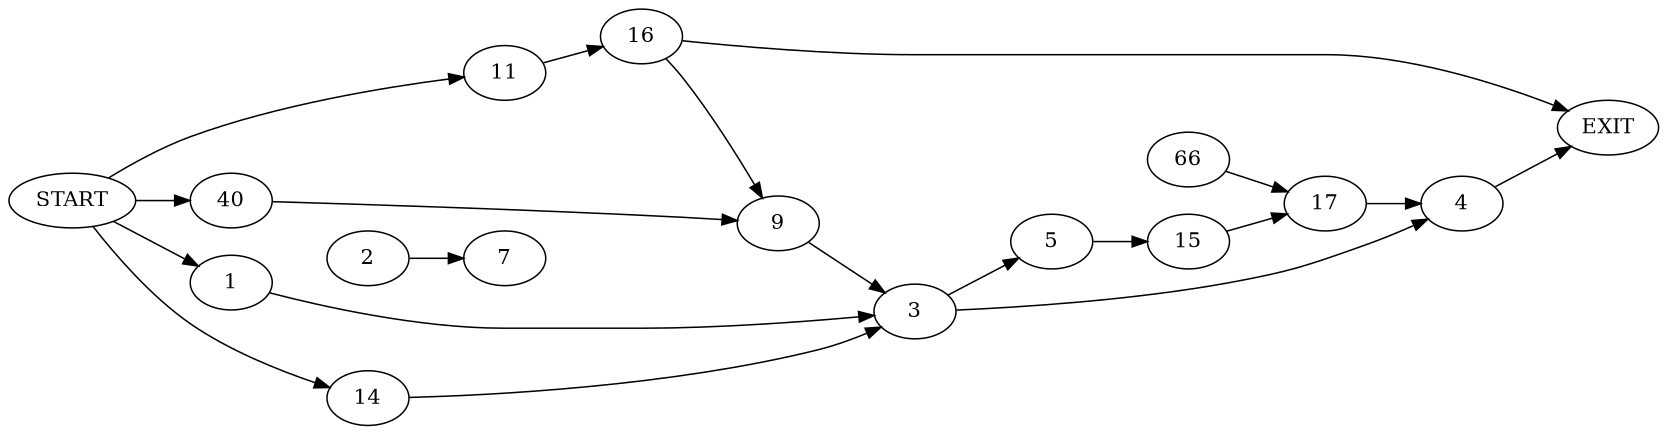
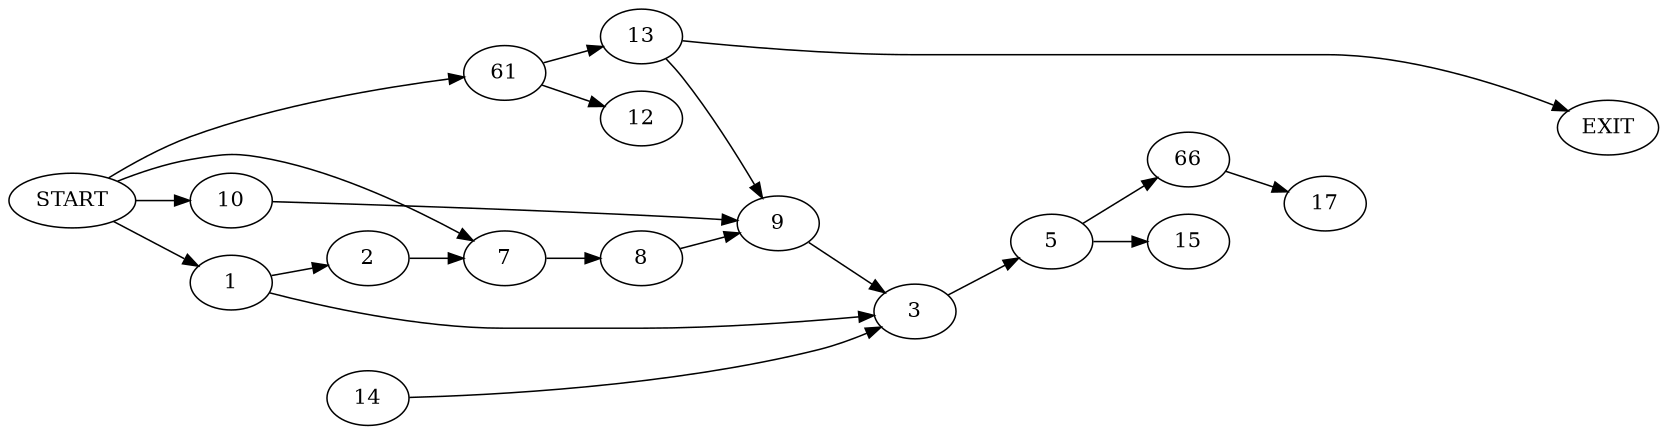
node "16": label "16" -> "13"
node "11": label "11" -> "61"
node "12": added
node "40": label "40" -> "10"
node "4": removed
edge "5" -> "66": added
edge "15" -> "17": removed
node "8": added
edge "1" -> "2": added
edge "START" -> "14": now "START" -> "7"
